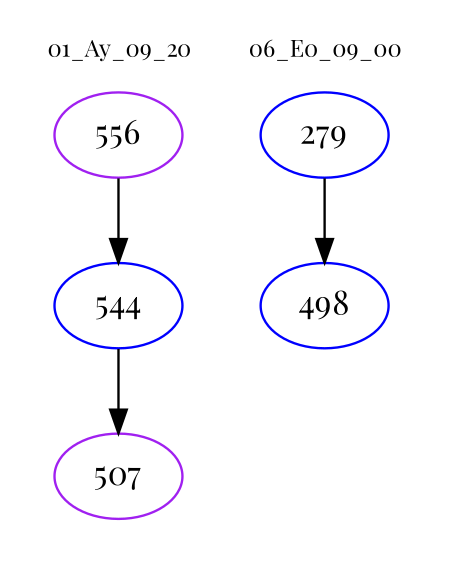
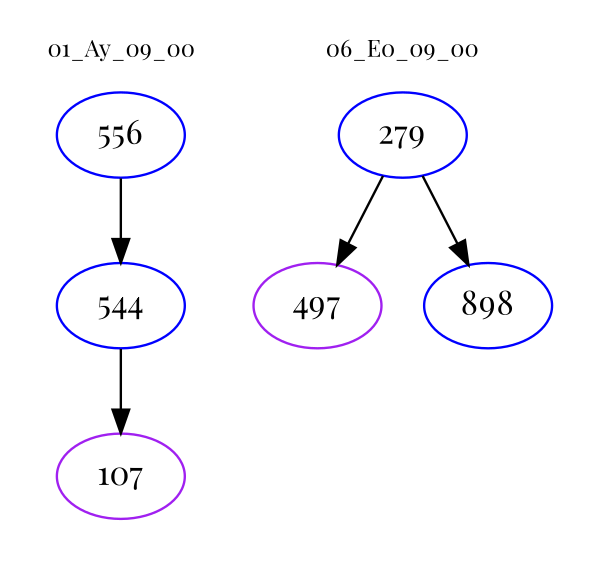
cluster "01_Ay_09_20": label "01_Ay_09_20" -> "01_Ay_09_00"
node "556": color purple -> blue
node "497": added
node "498": label "498" -> "898"
node "507": label "507" -> "107"
